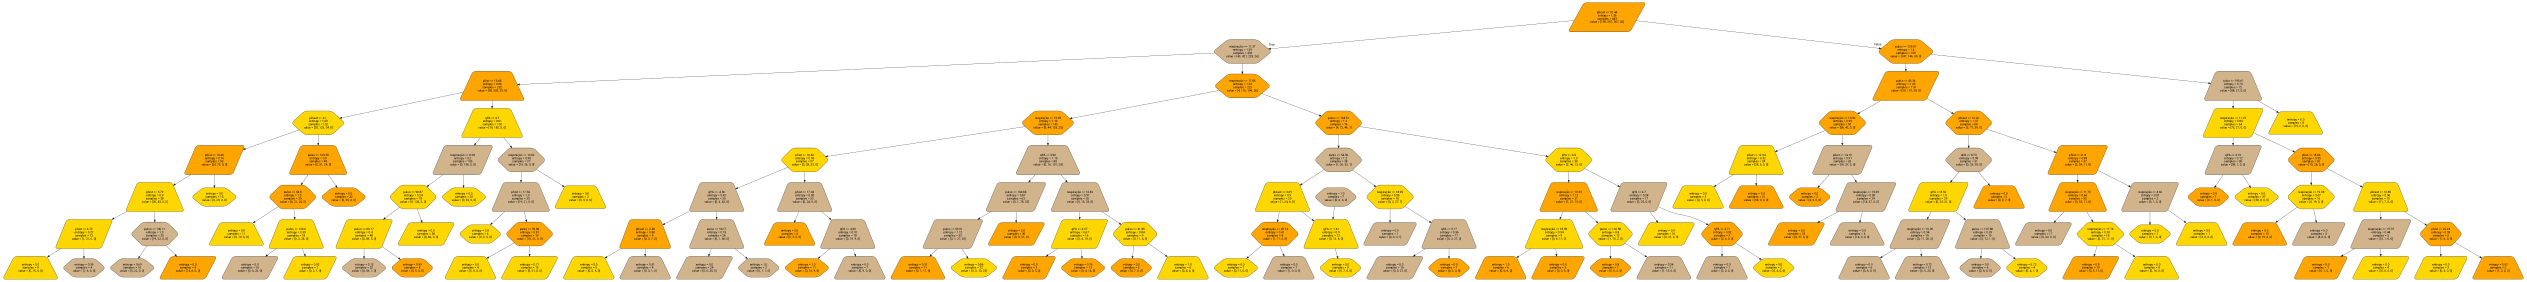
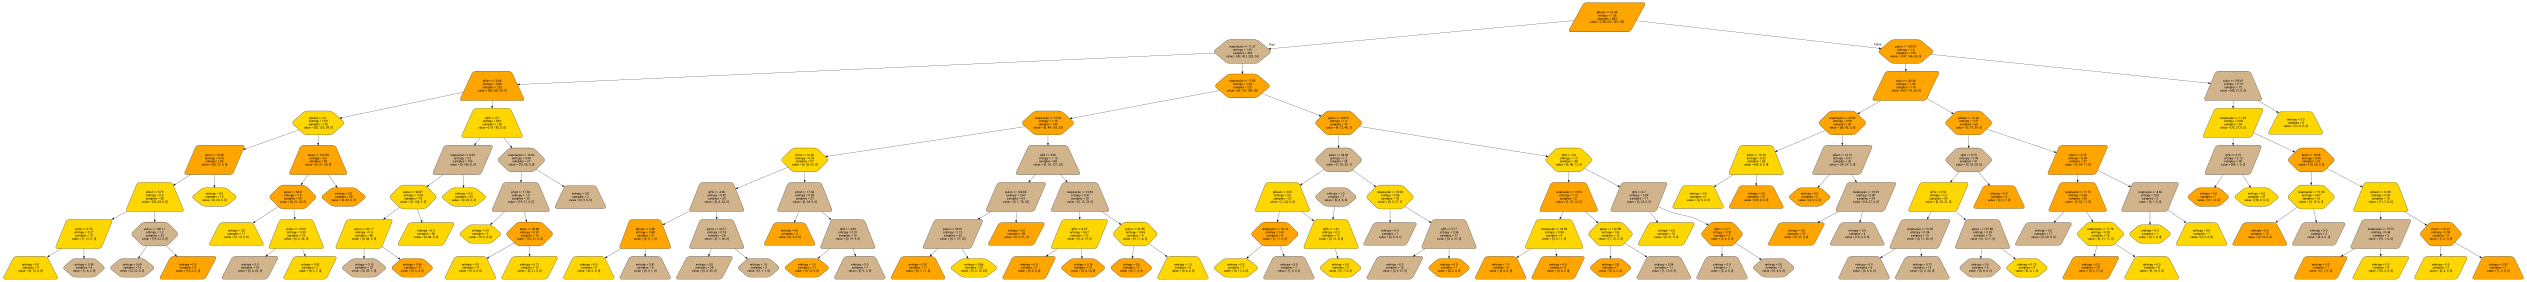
node "entropy = 0.0 samples = 2 value = [0, 5, 0, 0]": fillcolor gold -> tan
node "entropy = 0.0 samples = 2 value = [0, 4, 0, 0]": fillcolor gold -> tan
